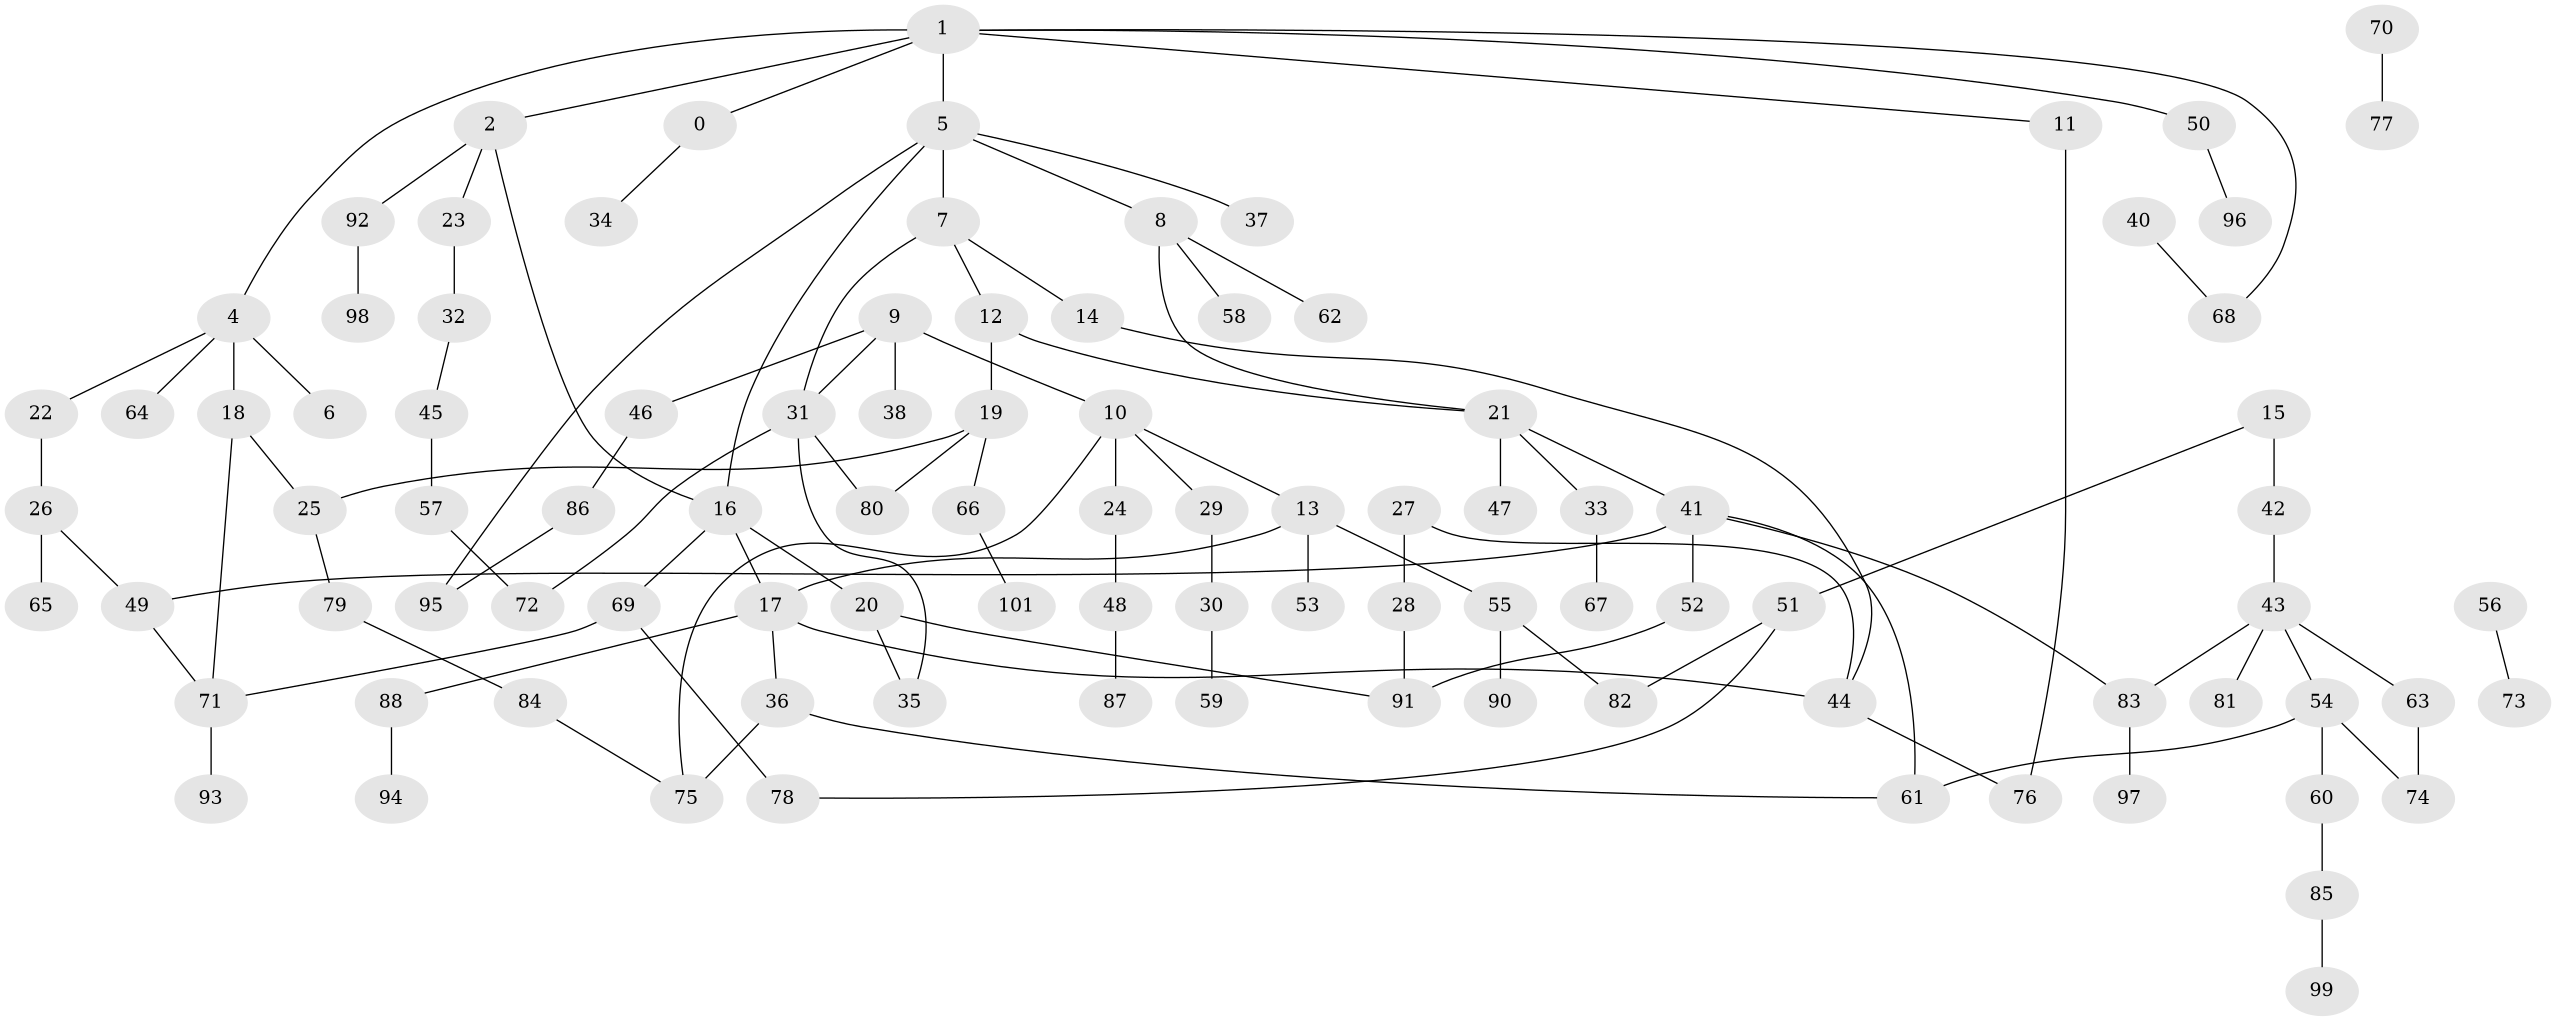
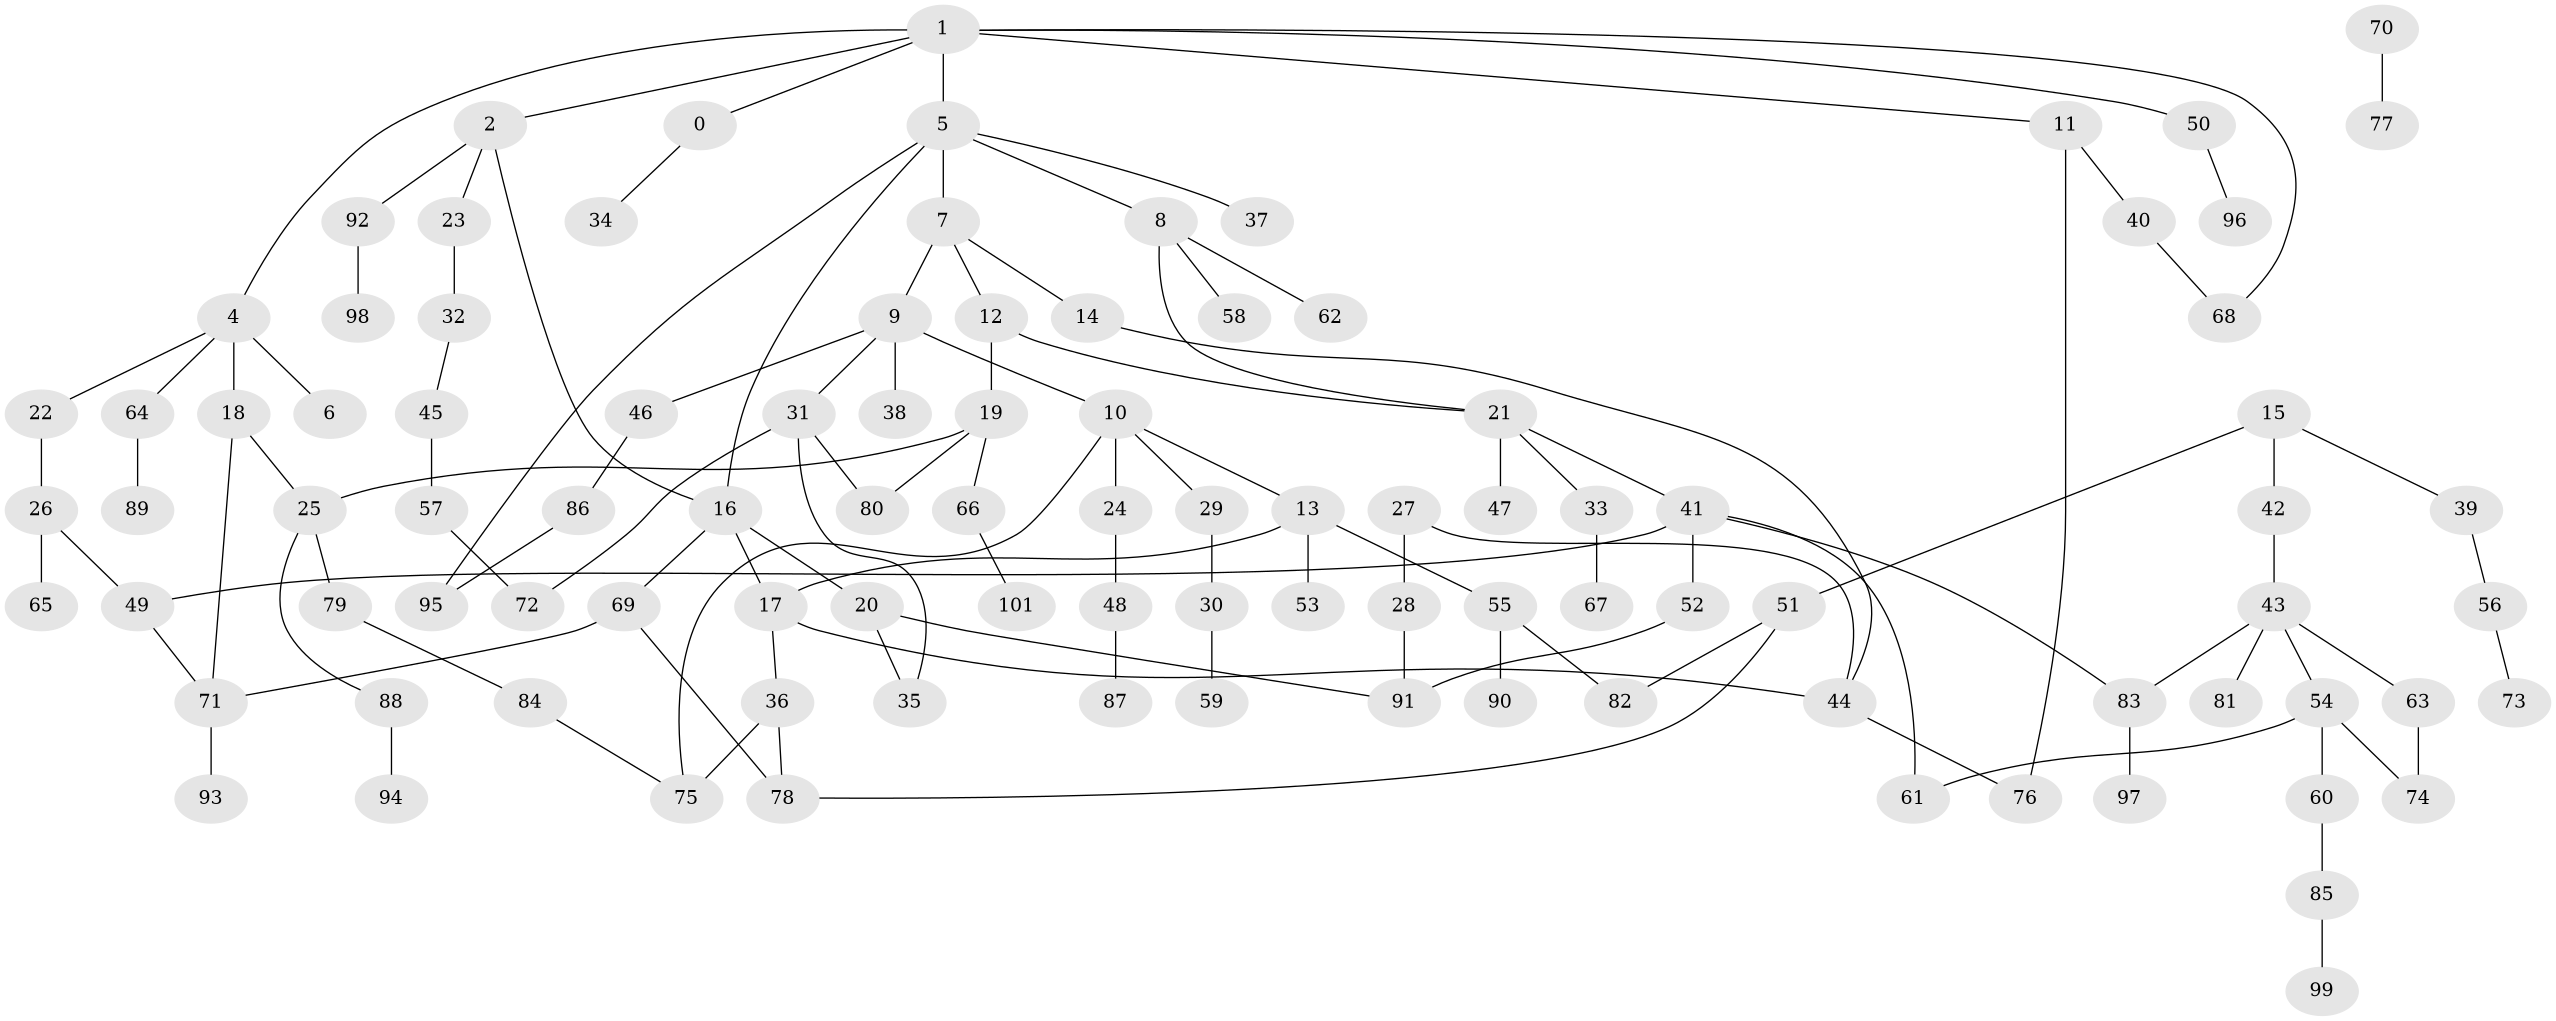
edge "11" -- "40": added
edge "7" -- "31": now "7" -- "9"
node "89": added
node "39": added
edge "17" -- "88": now "25" -- "88"
edge "36" -- "61": now "36" -- "78"
